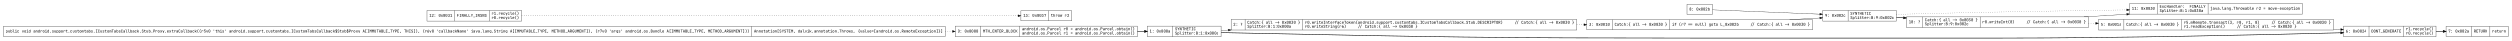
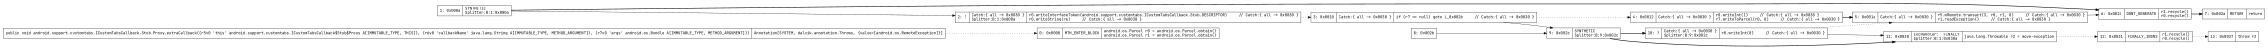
edge "9: 0x002c" -> "11: 0x0030": style dotted -> bold
node "4: 0x0012": added
edge "0: 0x0000" -> "1: 0x000a": removed
edge "11: 0x0030" -> "12: 0x0031": added
